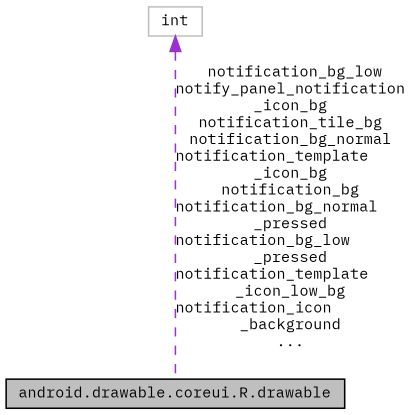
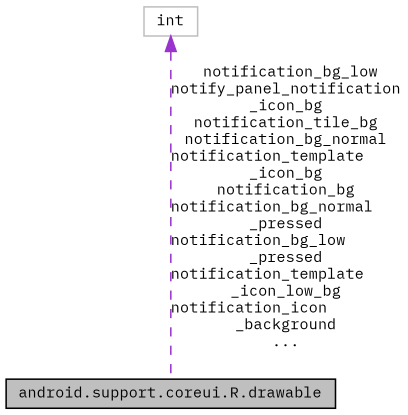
node "android.drawable.coreui.R.drawable": label "android.drawable.coreui.R.drawable" -> "android.support.coreui.R.drawable"
